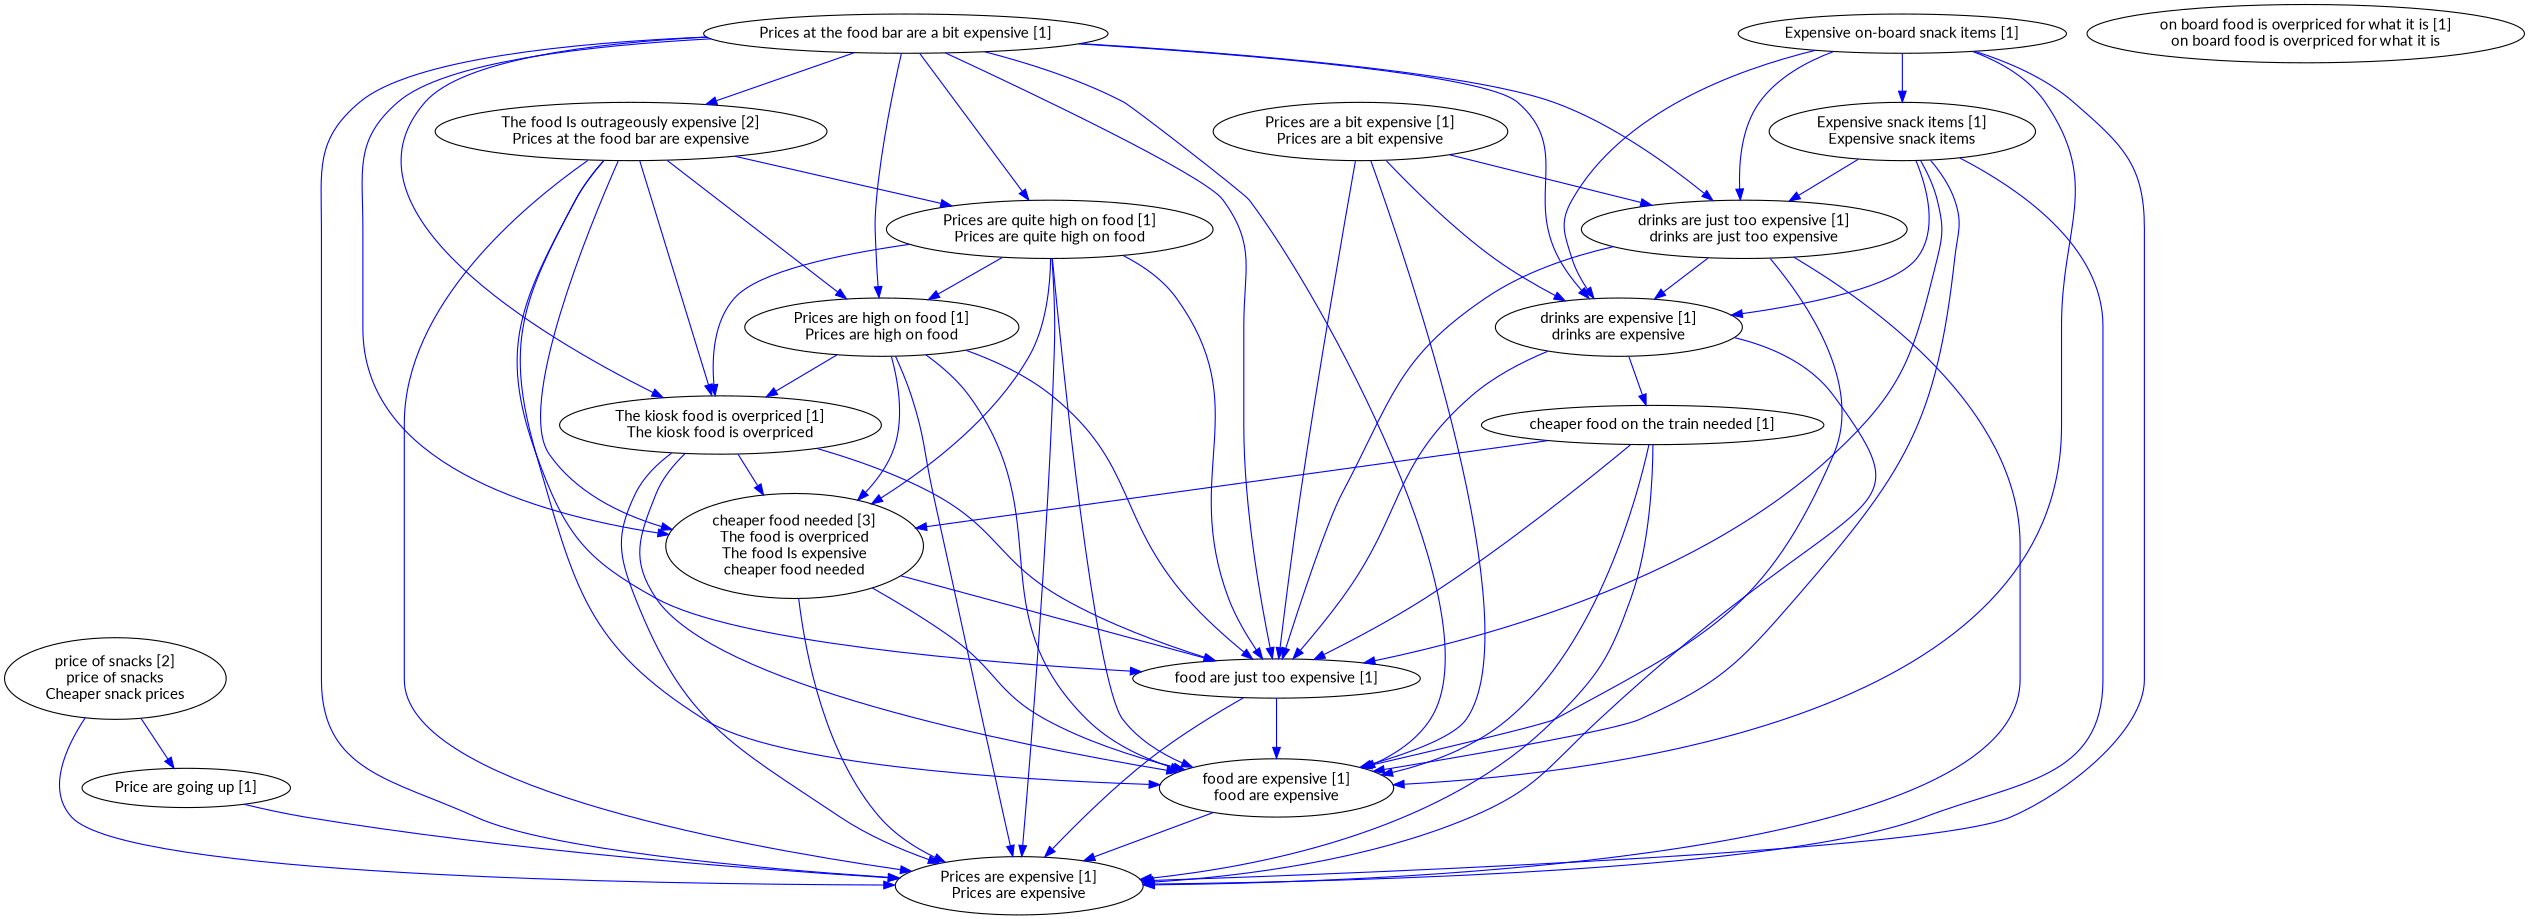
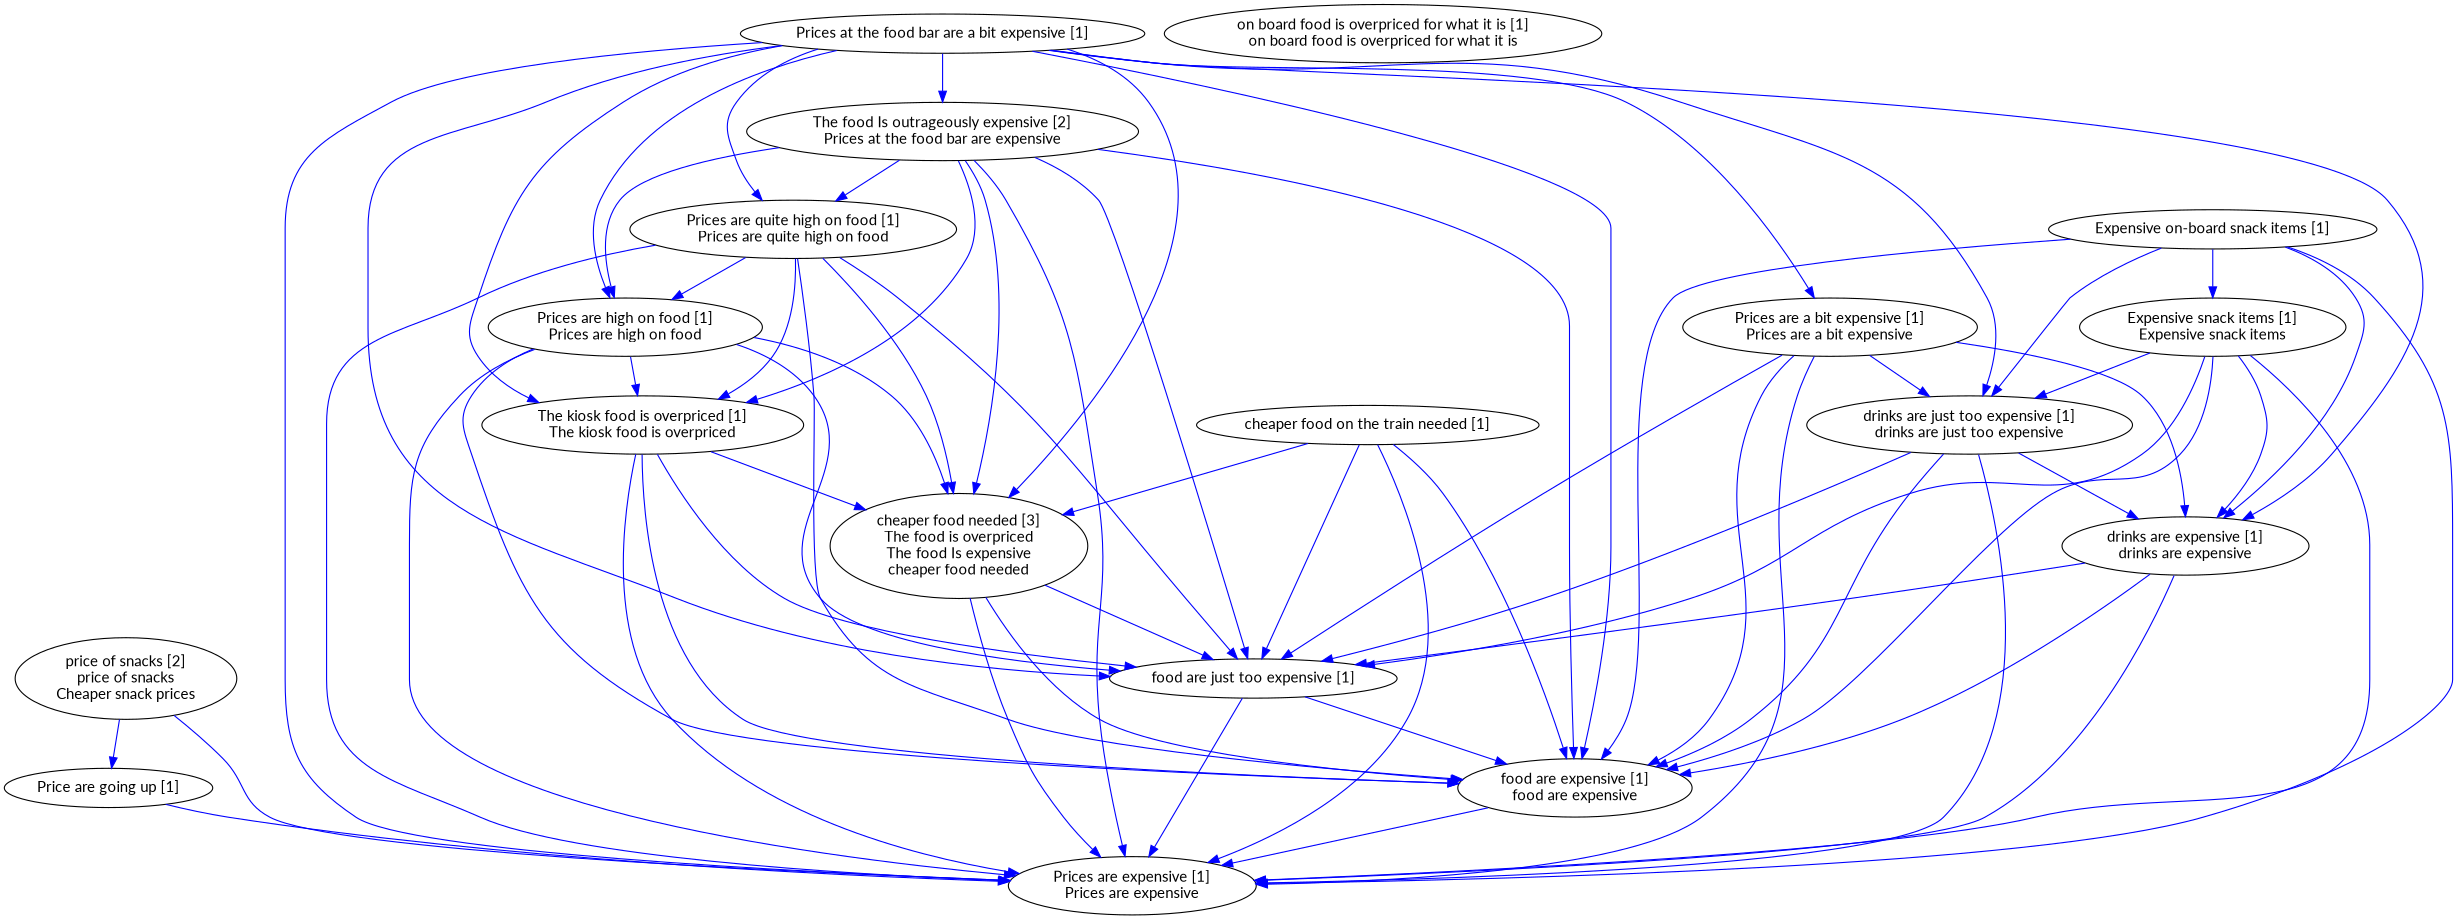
edge "Prices at the food bar are a bit expensive [1]" -> "Prices are a bit expensive [1] Prices are a bit expensive": added
edge "drinks are expensive [1] drinks are expensive" -> "cheaper food on the train needed [1]": now "drinks are expensive [1] drinks are expensive" -> "food are expensive [1] food are expensive"
edge "Prices are a bit expensive [1] Prices are a bit expensive" -> "Prices are expensive [1] Prices are expensive": added
